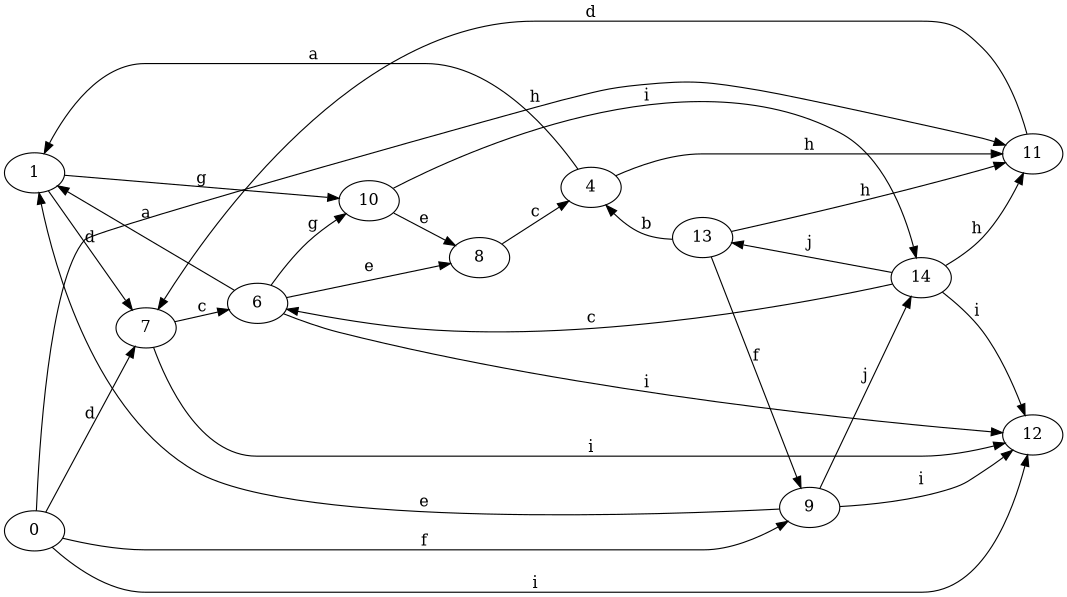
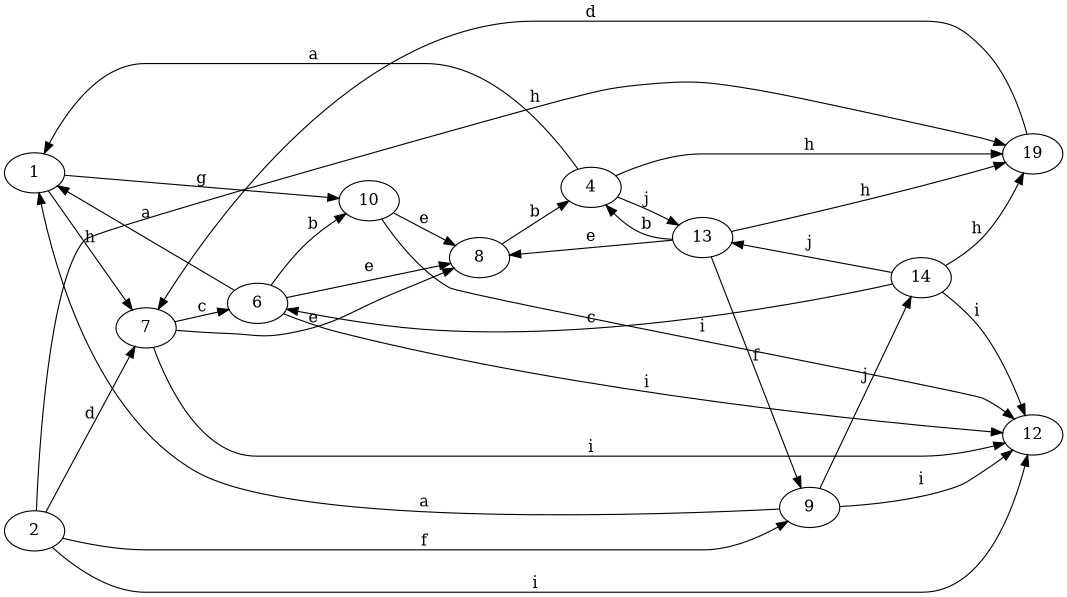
edge "10" -> "14": now "10" -> "12"
node "11": label "11" -> "19"
edge "4" -> "13": added, label "j"
edge "8" -> "4": label "c" -> "b"
edge "6" -> "10": label "g" -> "b"
edge "1" -> "7": label "d" -> "h"
edge "13" -> "8": added, label "e"
edge "7" -> "8": added, label "e"
edge "9" -> "1": label "e" -> "a"
node "0": label "0" -> "2"
